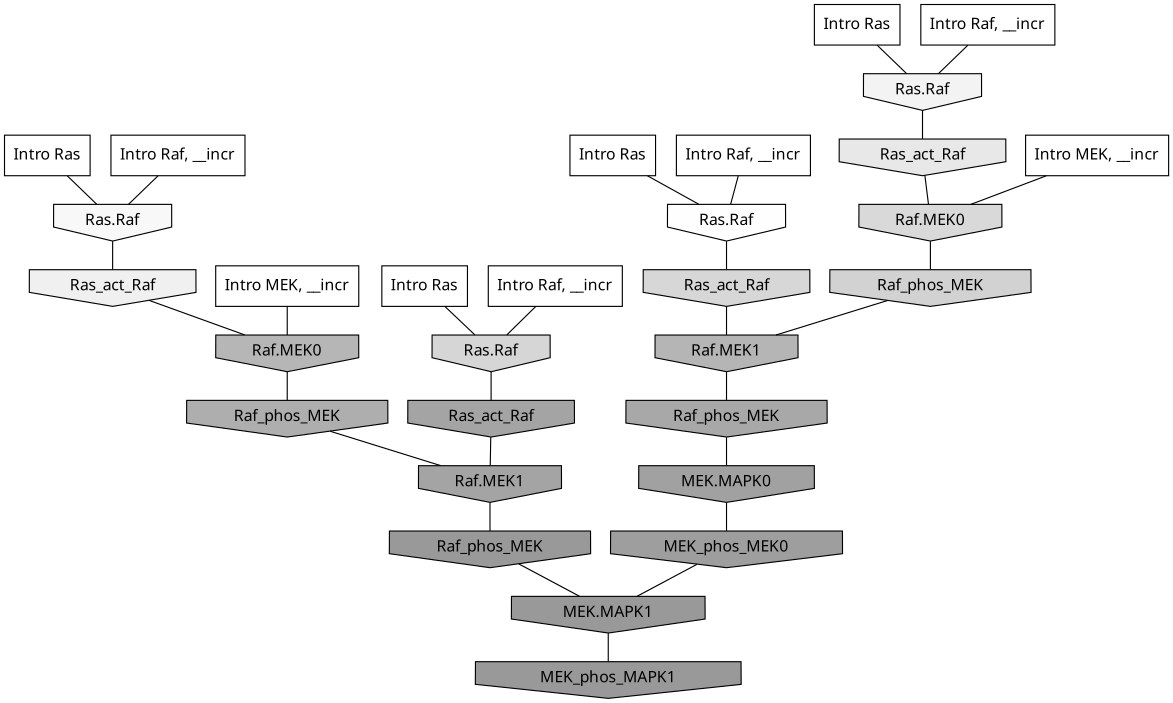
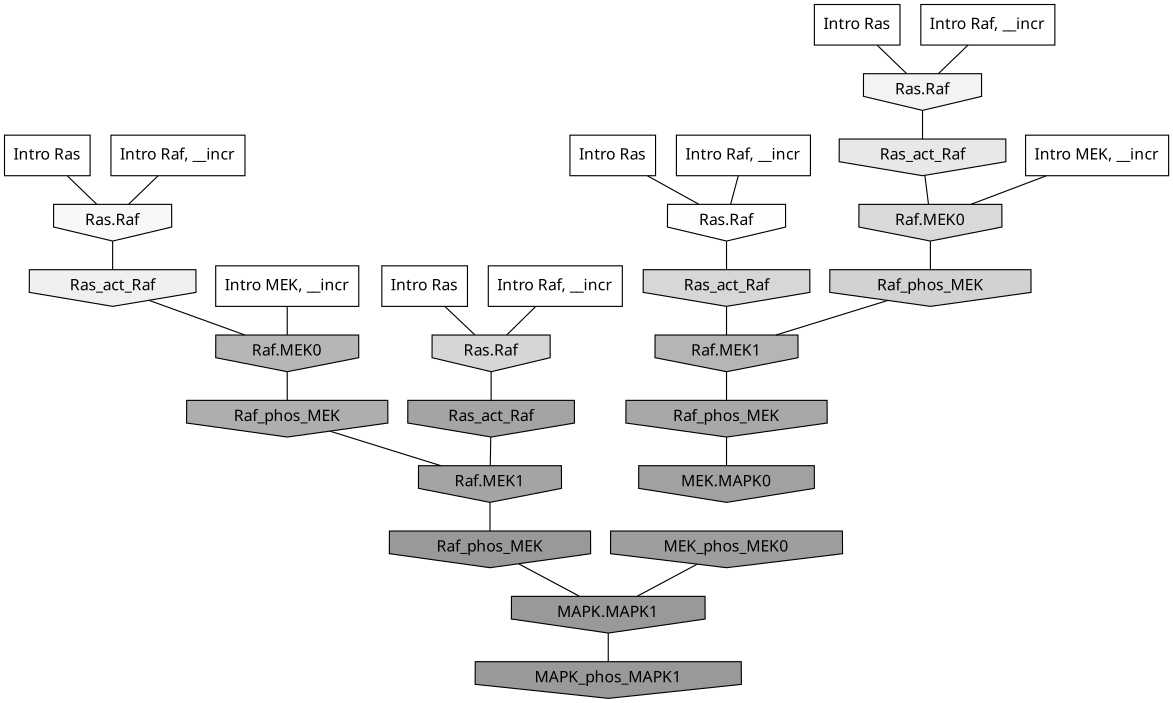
edge "MEK.MAPK0" -- "MEK_phos_MEK0": removed
node "MEK.MAPK1": label "MEK.MAPK1" -> "MAPK.MAPK1"
node "MEK_phos_MAPK1": label "MEK_phos_MAPK1" -> "MAPK_phos_MAPK1"
